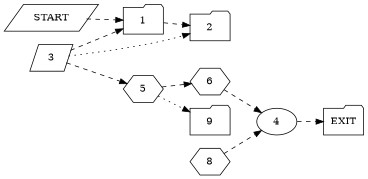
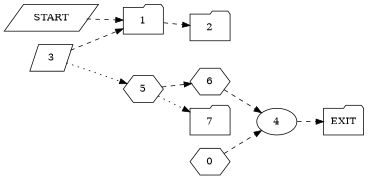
edge "3" -> "2": removed
edge "3" -> "5": style dashed -> dotted
node "9": label "9" -> "7"
node "8": label "8" -> "0"
